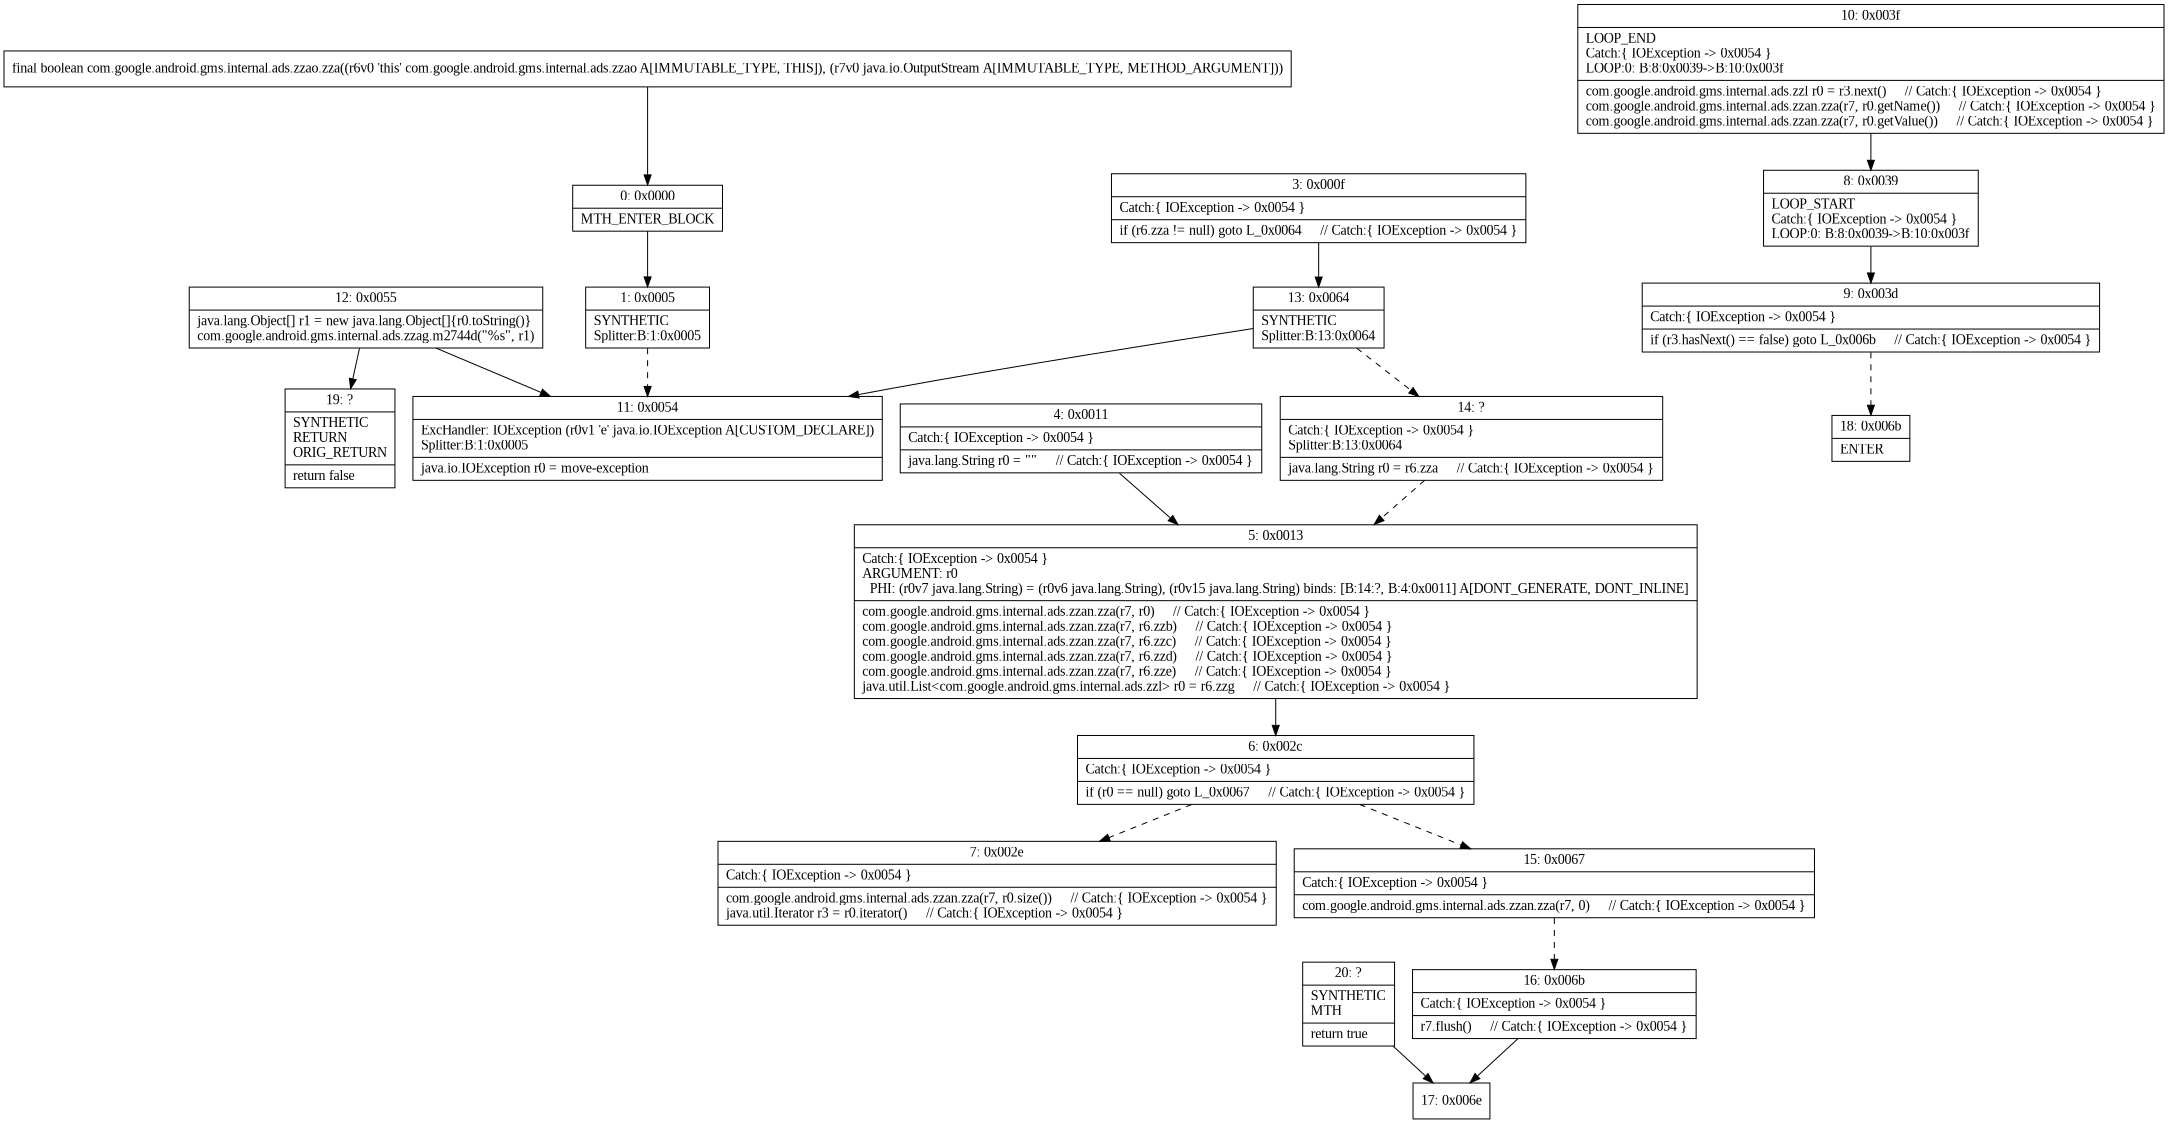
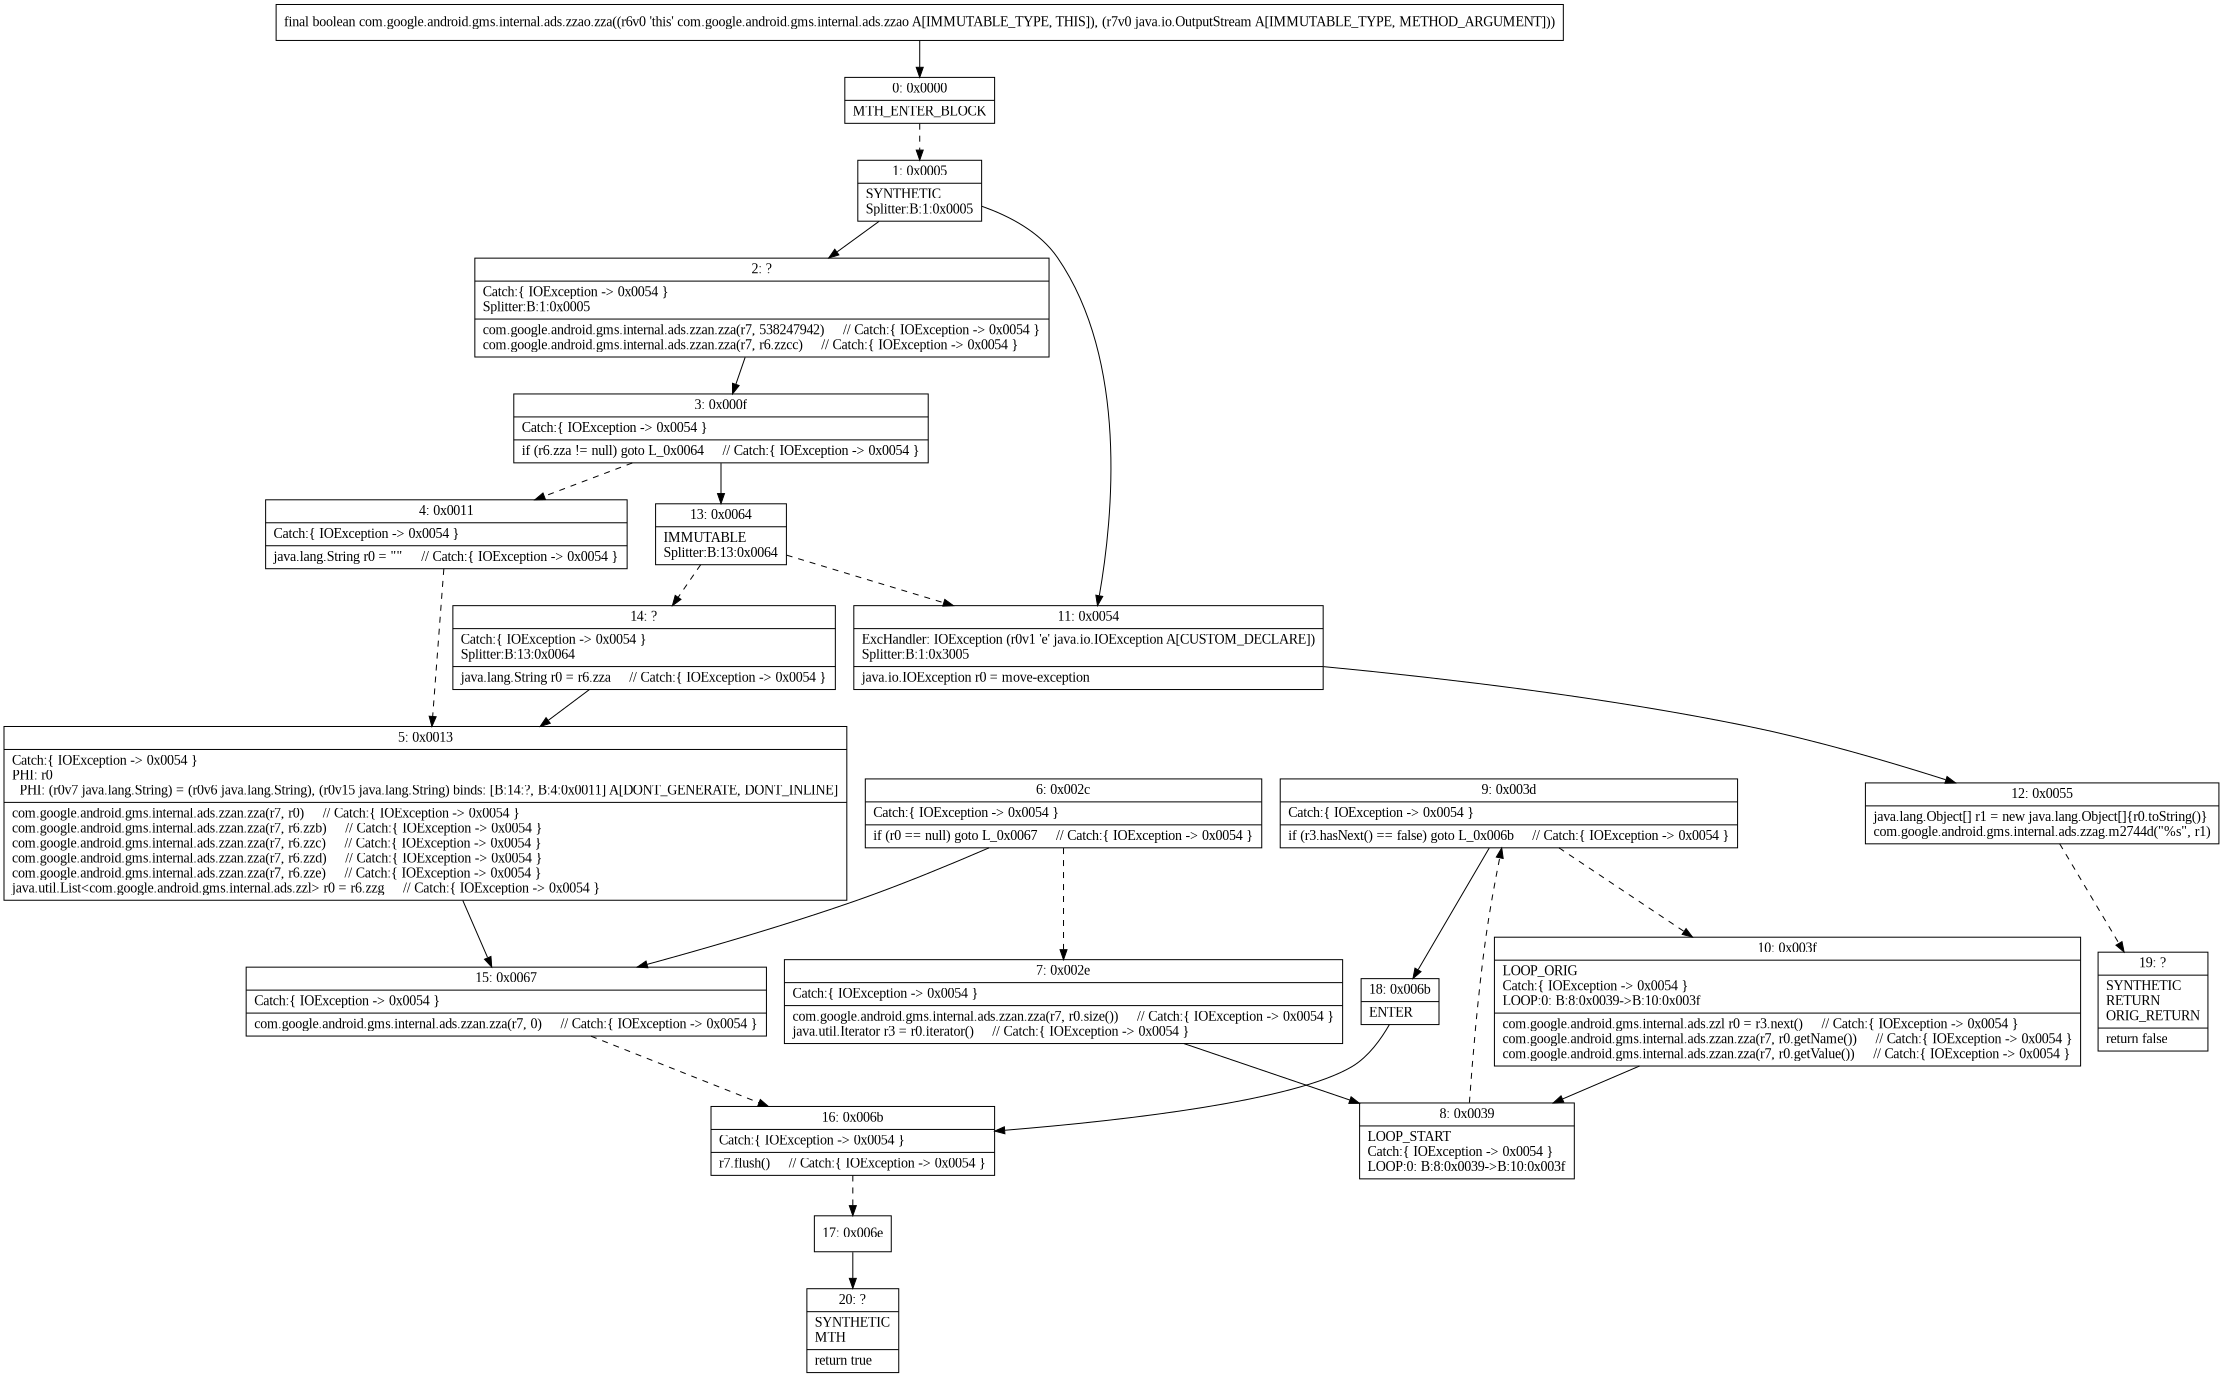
node "10: 0x003f": text "LOOP_END" -> "LOOP_ORIG"
edge "0: 0x0000" -> "1: 0x0005": style solid -> dashed
edge "8: 0x0039" -> "9: 0x003d": style solid -> dashed
node "2: ?": added
node "13: 0x0064": text "SYNTHETIC" -> "IMMUTABLE"
edge "13: 0x0064" -> "11: 0x0054": style solid -> dashed
edge "12: 0x0055" -> "19: ?": style solid -> dashed
edge "1: 0x0005" -> "11: 0x0054": style dashed -> solid
edge "12: 0x0055" -> "11: 0x0054": reversed
edge "9: 0x003d" -> "18: 0x006b": style dashed -> solid
node "11: 0x0054": text "Splitter:B:1:0x0005" -> "Splitter:B:1:0x3005"
edge "3: 0x000f" -> "4: 0x0011": added
edge "4: 0x0011" -> "5: 0x0013": style solid -> dashed
edge "14: ?" -> "5: 0x0013": style dashed -> solid
node "5: 0x0013": text "ARGUMENT: r0" -> "PHI: r0"
edge "5: 0x0013" -> "6: 0x002c": now "5: 0x0013" -> "15: 0x0067"
edge "6: 0x002c" -> "15: 0x0067": style dashed -> solid
edge "9: 0x003d" -> "10: 0x003f": added
edge "16: 0x006b" -> "17: 0x006e": style solid -> dashed
edge "20: ?" -> "17: 0x006e": reversed
edge "7: 0x002e" -> "8: 0x0039": added
edge "18: 0x006b" -> "16: 0x006b": added
